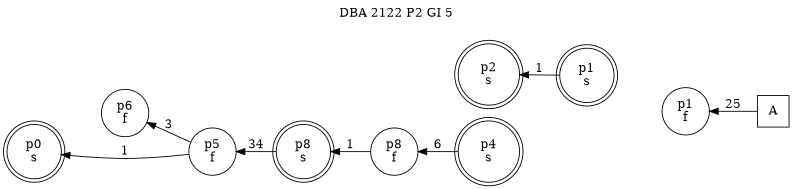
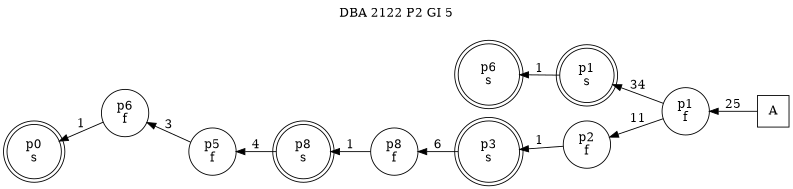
node "p2 s": label "p2 s" -> "p6 s"
edge "p1 f" -> "p1 s": added, label "34"
edge "p8 s" -> "p5 f": label "34" -> "4"
node "p2 f": added
node "p4 s": label "p4 s" -> "p3 s"
edge "p5 f" -> "p0 s": now "p6 f" -> "p0 s"
